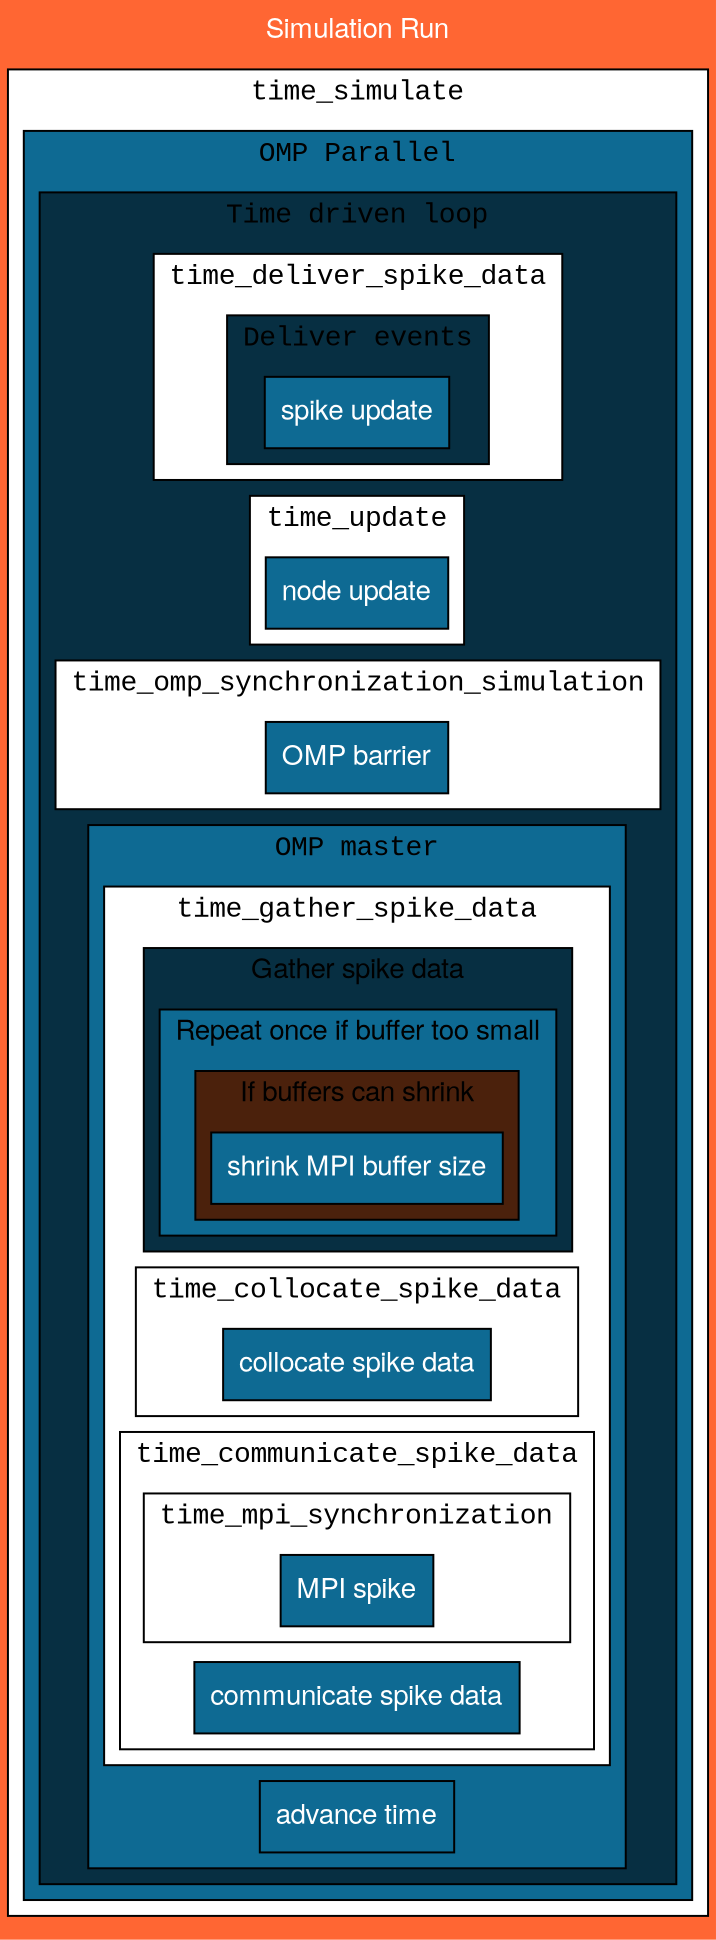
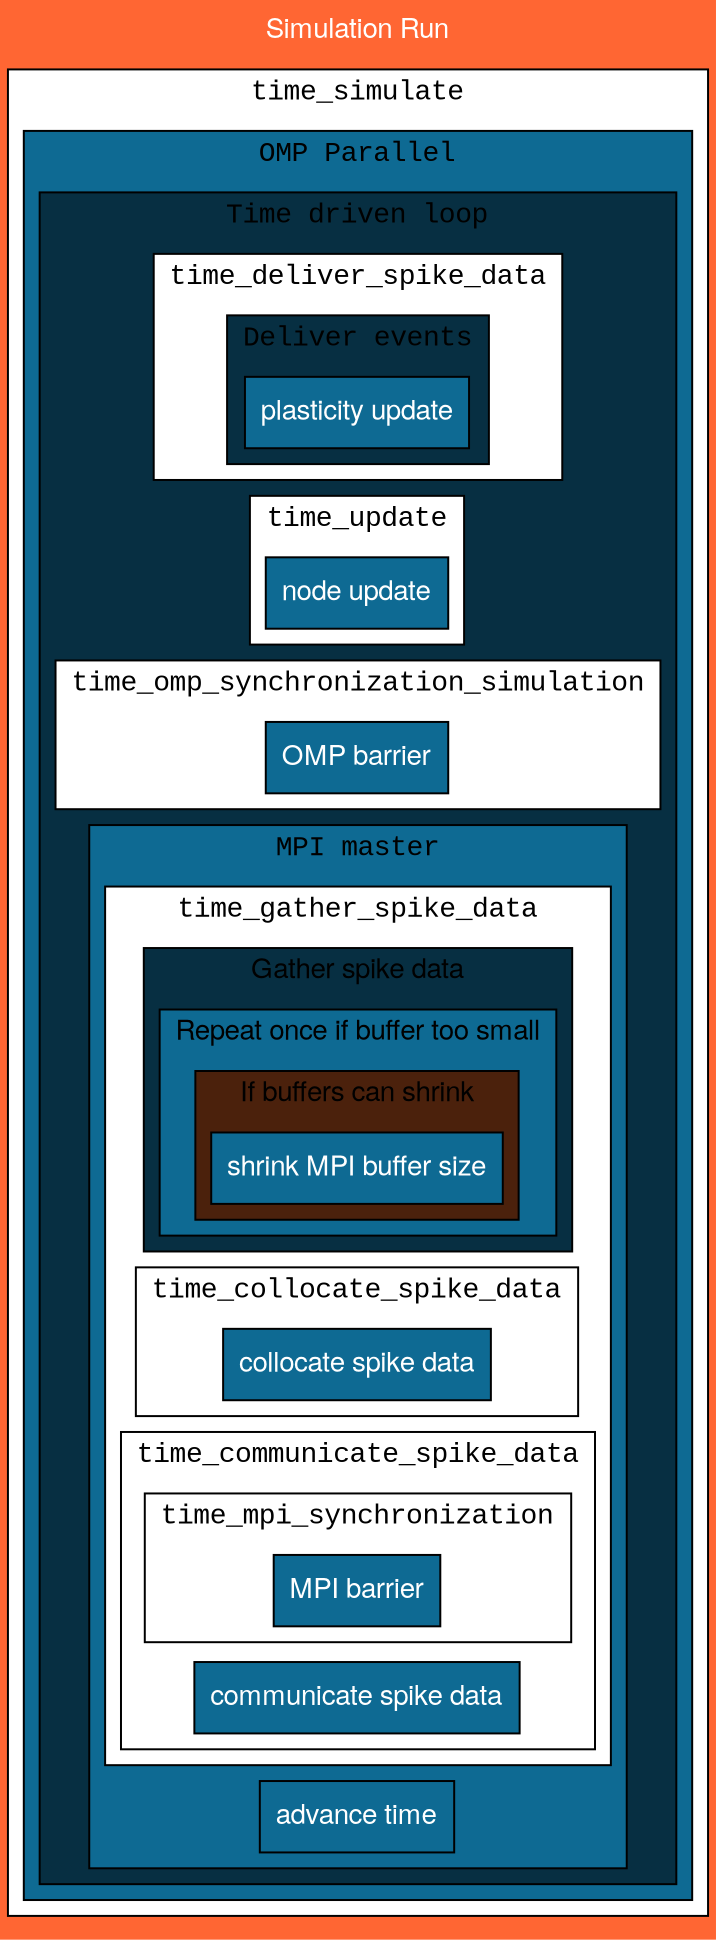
node "spike update": label "spike update" -> "plasticity update"
cluster "OMP master": label "OMP master" -> "MPI master"
node "MPI spike": label "MPI spike" -> "MPI barrier"
